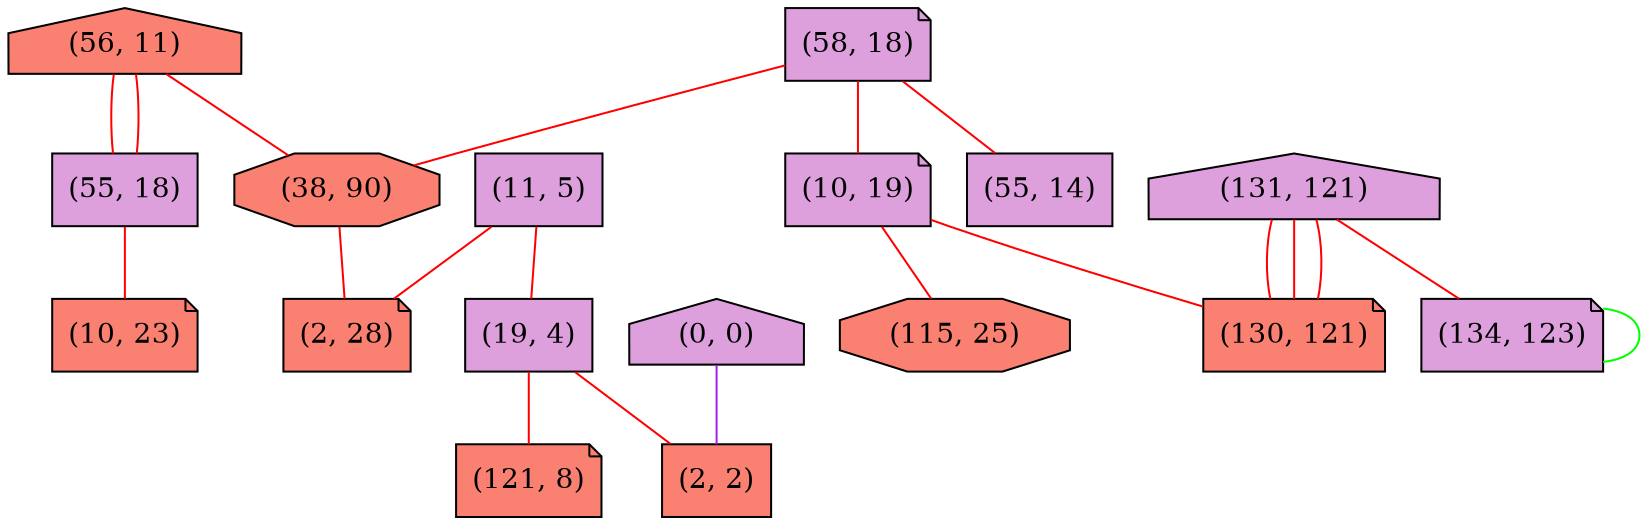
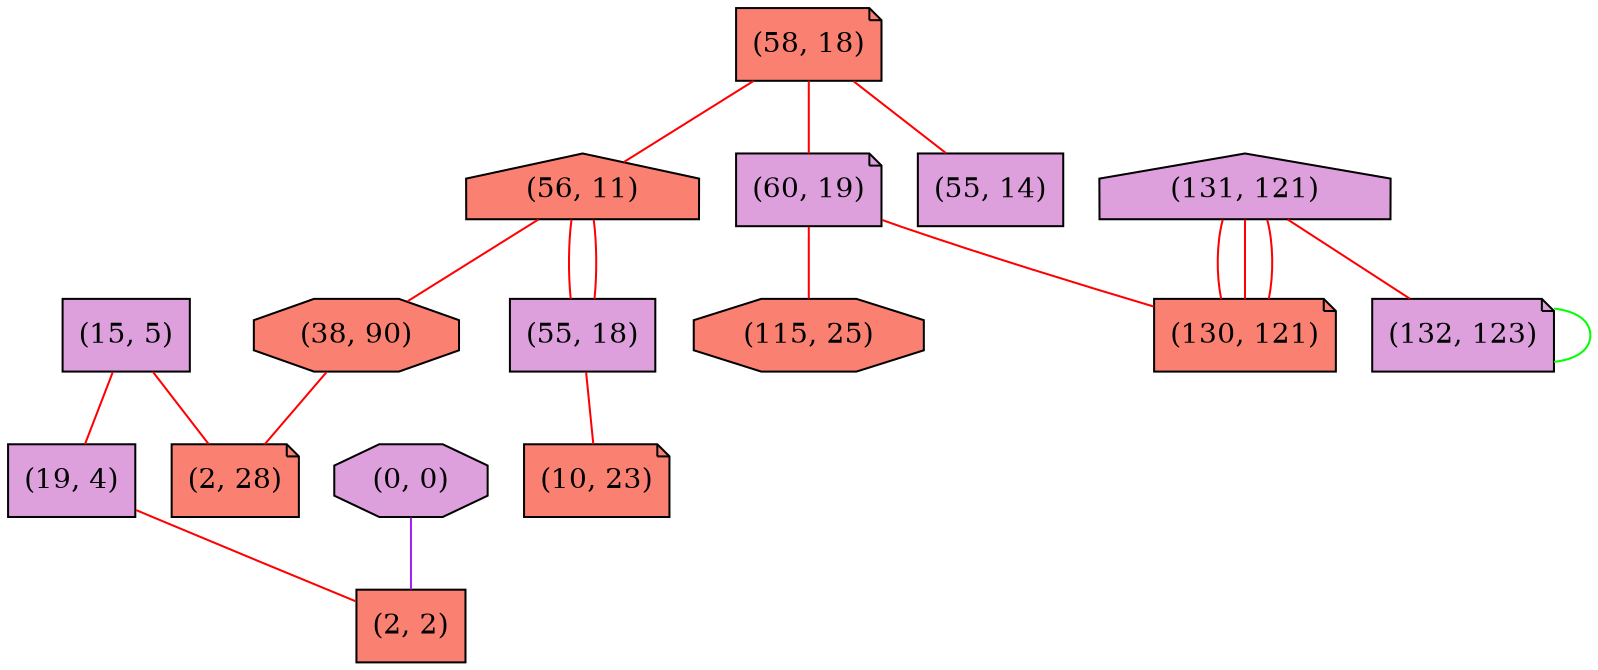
node "(58, 18)": fillcolor plum -> salmon
edge "(58, 18)" -- "(38, 90)": now "(58, 18)" -- "(56, 11)"
node "(11, 5)": label "(11, 5)" -> "(15, 5)"
node "(10, 19)": label "(10, 19)" -> "(60, 19)"
node "(0, 0)": shape house -> octagon
node "(134, 123)": label "(134, 123)" -> "(132, 123)"
node "(121, 8)": removed
